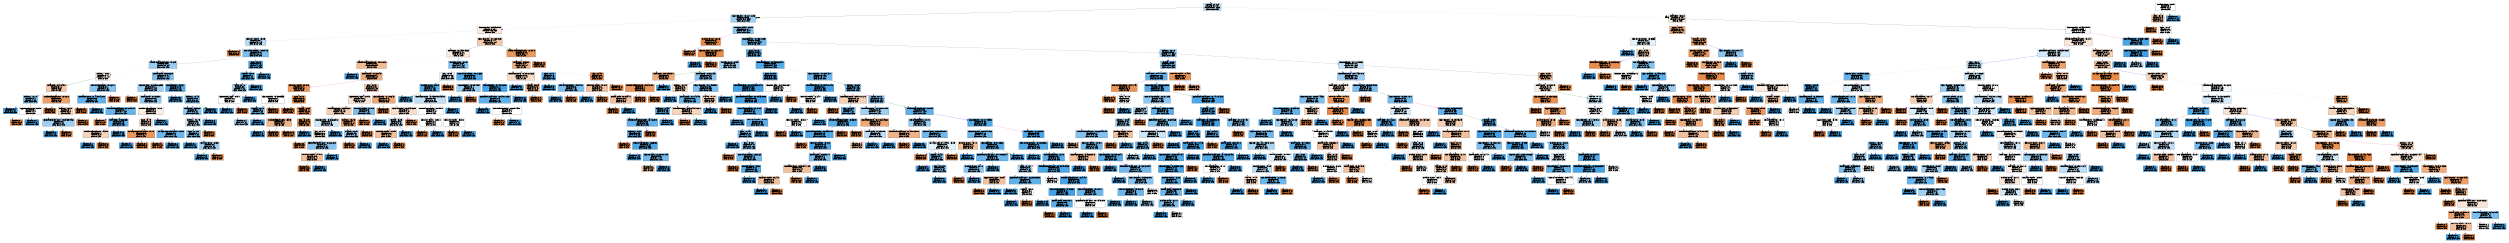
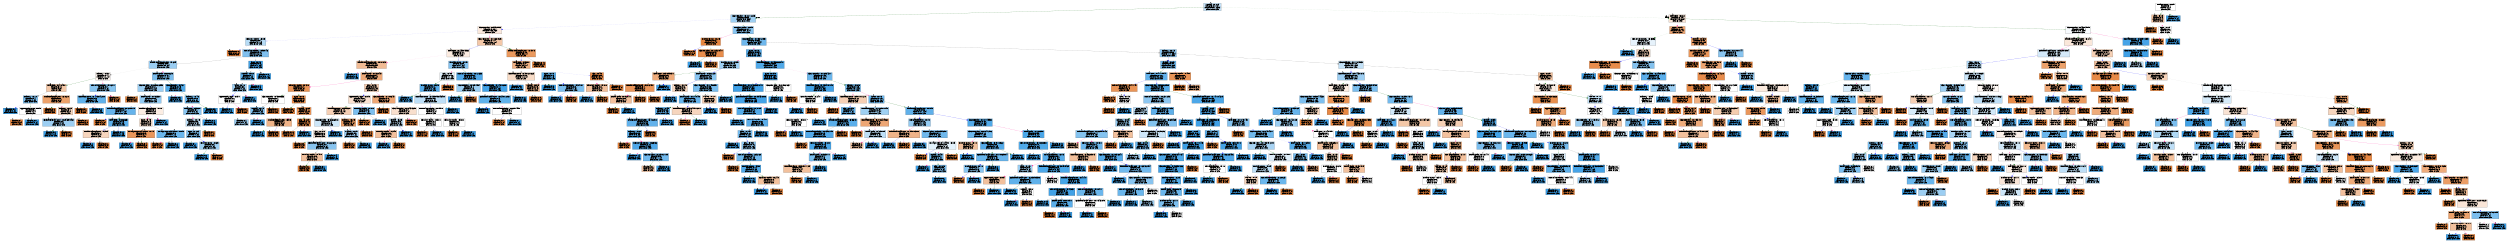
node "samples = 13 value = [24, 0] class = Network": label "samples = 13 value = [24, 0] class = Network" -> "samples = 13 value = [24, 0] class = Sale"
